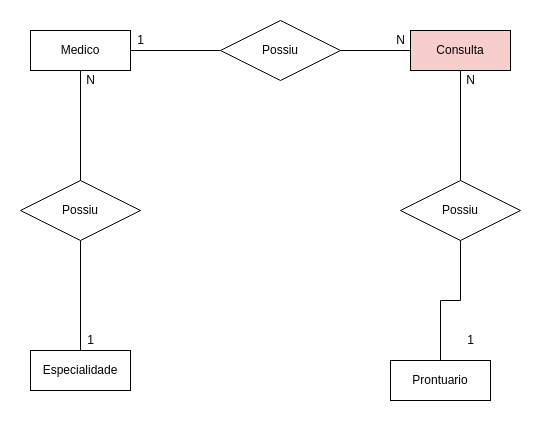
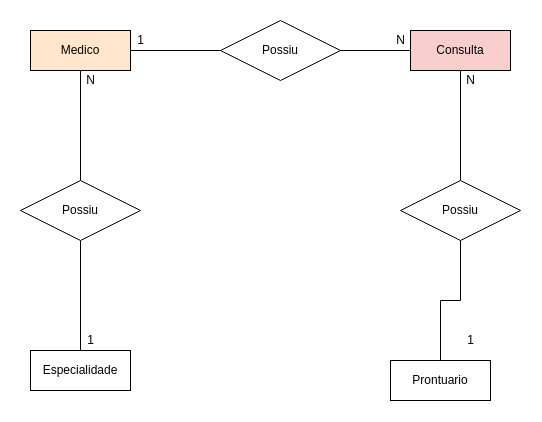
node "Medico": fillcolor #ffffff -> #ffe6cc
